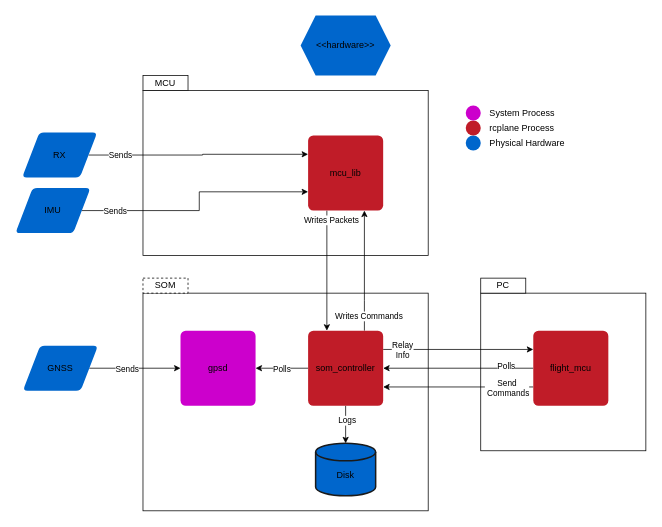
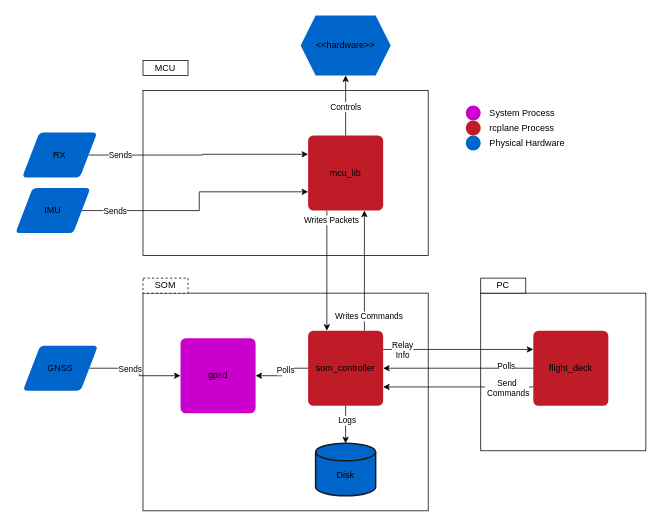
node "MCU": moved (165, 83) -> (165, 68)
edge "mcu_lib" -> "<<hardware>>": added, label "Controls"
node "gpsd": moved (218, 368) -> (218, 375)
node "flight_mcu": label "flight_mcu" -> "flight_deck"
